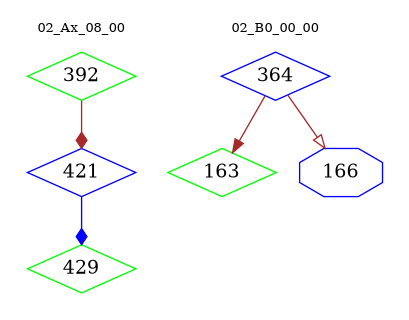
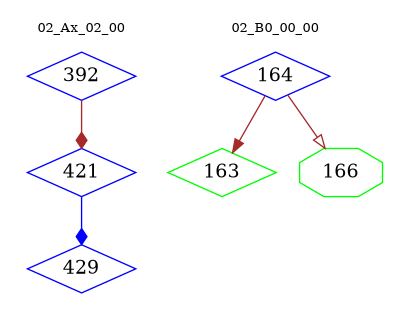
cluster "02_Ax_08_00": label "02_Ax_08_00" -> "02_Ax_02_00"
node "392": color green -> blue
node "364": label "364" -> "164"
node "166": color blue -> green
node "429": color green -> blue
